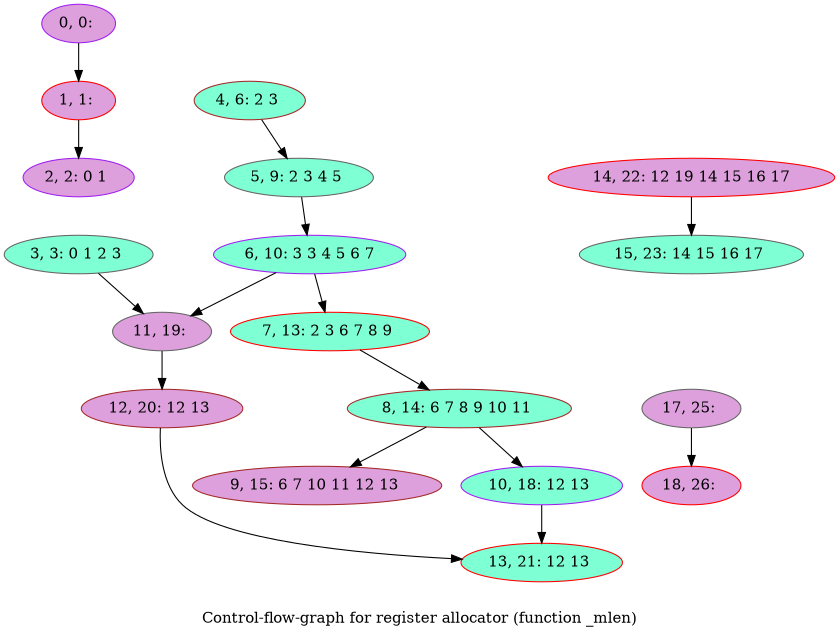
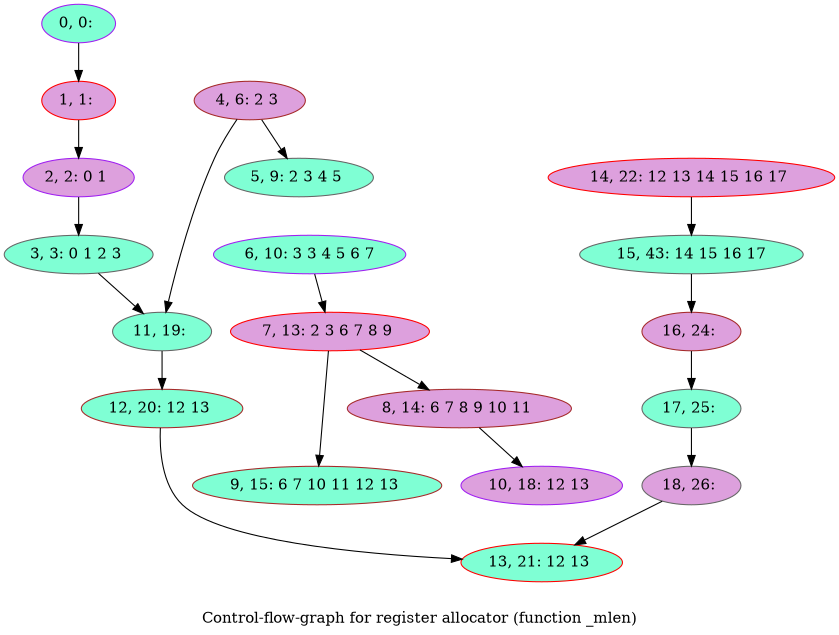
node "0, 0:": fillcolor plum -> aquamarine
node "4, 6: 2 3": fillcolor aquamarine -> plum
node "14, 22: 12 19 14 15 16 17": label "14, 22: 12 19 14 15 16 17" -> "14, 22: 12 13 14 15 16 17"
edge "2, 2: 0 1" -> "3, 3: 0 1 2 3": added
edge "5, 9: 2 3 4 5" -> "6, 10: 3 3 4 5 6 7": removed
node "15, 23: 14 15 16 17": label "15, 23: 14 15 16 17" -> "15, 43: 14 15 16 17"
edge "6, 10: 3 3 4 5 6 7" -> "11, 19:": now "4, 6: 2 3" -> "11, 19:"
node "11, 19:": fillcolor plum -> aquamarine
node "7, 13: 2 3 6 7 8 9": fillcolor aquamarine -> plum
node "16, 24:": added
node "12, 20: 12 13": fillcolor plum -> aquamarine
node "8, 14: 6 7 8 9 10 11": fillcolor aquamarine -> plum
node "17, 25:": fillcolor plum -> aquamarine
edge "8, 14: 6 7 8 9 10 11" -> "9, 15: 6 7 10 11 12 13": now "7, 13: 2 3 6 7 8 9" -> "9, 15: 6 7 10 11 12 13"
node "9, 15: 6 7 10 11 12 13": fillcolor plum -> aquamarine
node "10, 18: 12 13": fillcolor aquamarine -> plum
node "18, 26:": color red -> gray40
edge "10, 18: 12 13" -> "13, 21: 12 13": now "18, 26:" -> "13, 21: 12 13"
